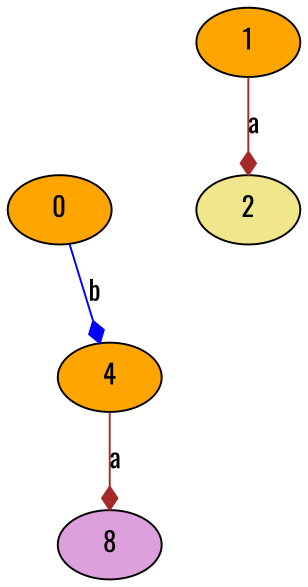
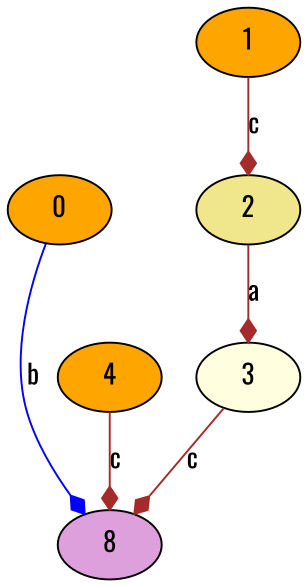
edge "1" -> "2": label "a" -> "c"
edge "0" -> "4": now "0" -> "8"
node "3": added
edge "4" -> "8": label "a" -> "c"
